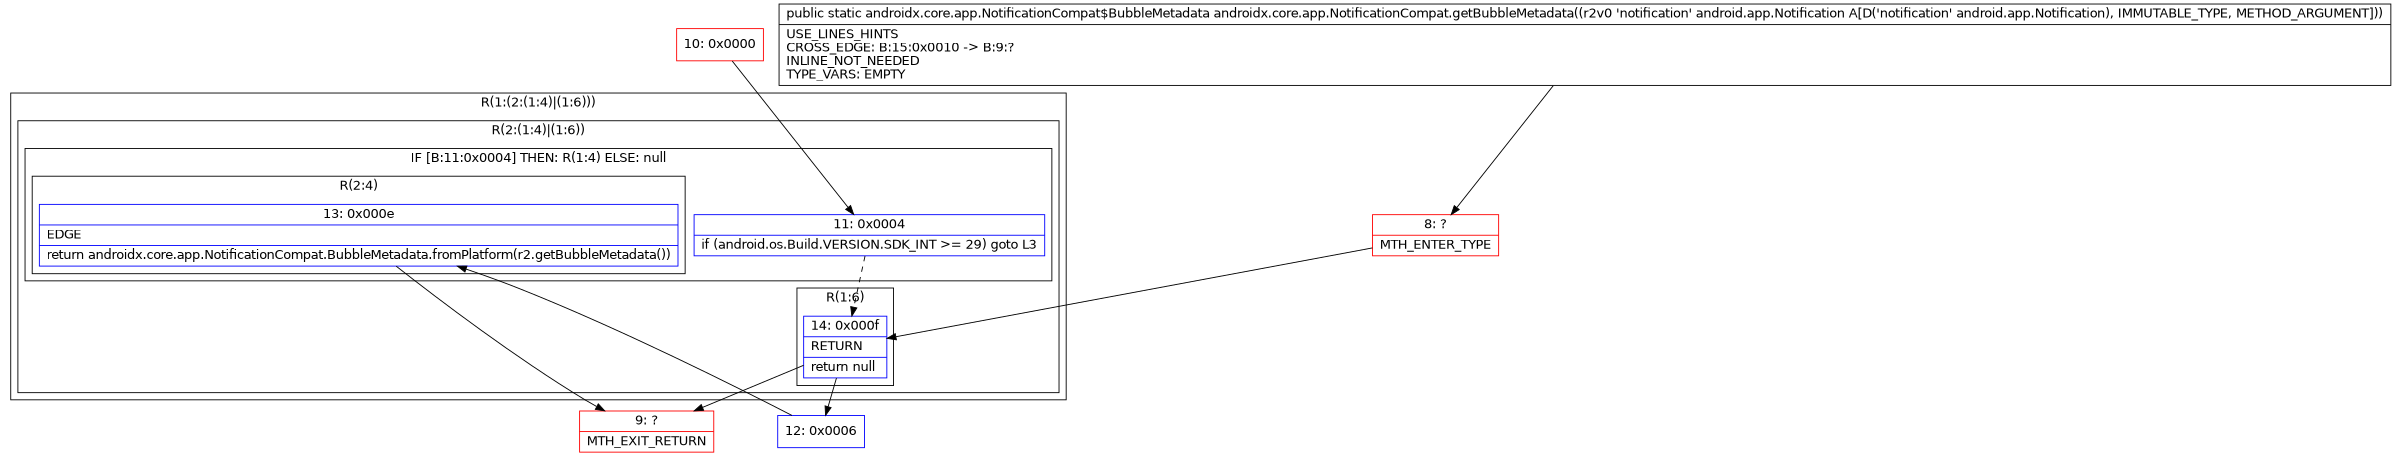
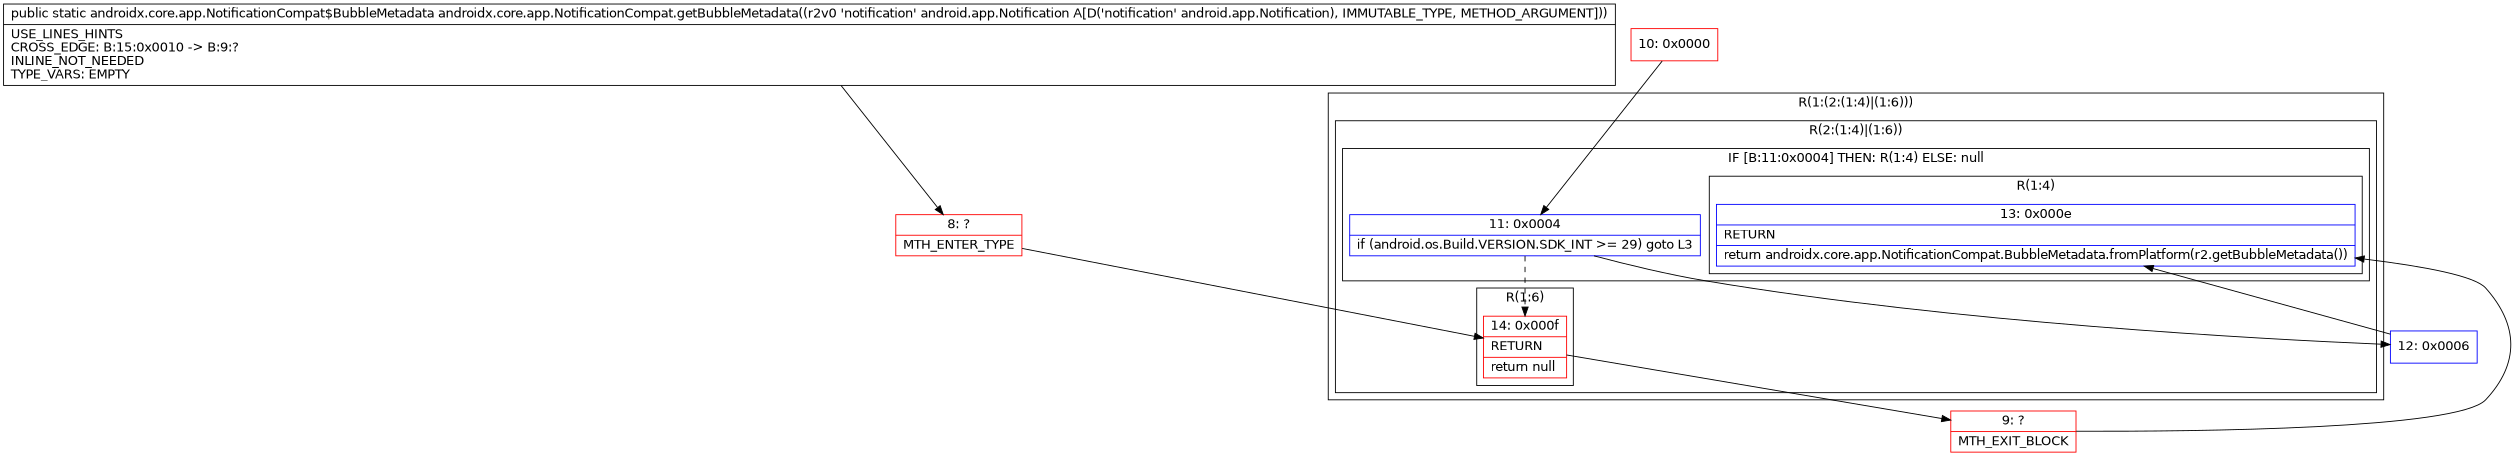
cluster "R(2:4)": label "R(2:4)" -> "R(1:4)"
node "13: 0x000e": text "EDGE" -> "RETURN"
edge "13: 0x000e" -> "9: ?": reversed
node "14: 0x000f": color blue -> red
edge "14: 0x000f" -> "12: 0x0006": now "11: 0x0004" -> "12: 0x0006"
node "9: ?": text "MTH_EXIT_RETURN" -> "MTH_EXIT_BLOCK"
